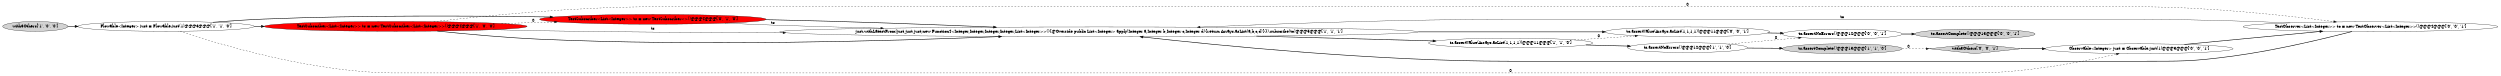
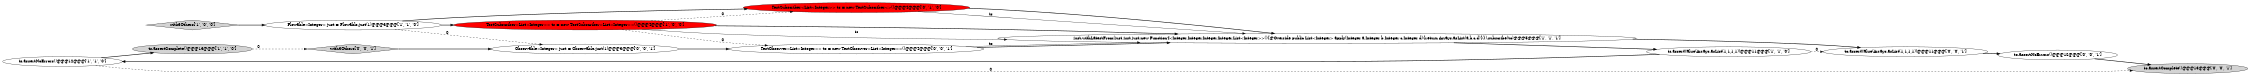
node "with3Others['1', '0', '0']": shape ellipse -> diamond
edge "ts.assertNoErrors()@@@12@@@['1', '1', '0']" -> "to.assertNoErrors()@@@12@@@['0', '0', '1']": now "ts.assertNoErrors()@@@12@@@['1', '1', '0']" -> "to.assertComplete()@@@13@@@['0', '0', '1']"
